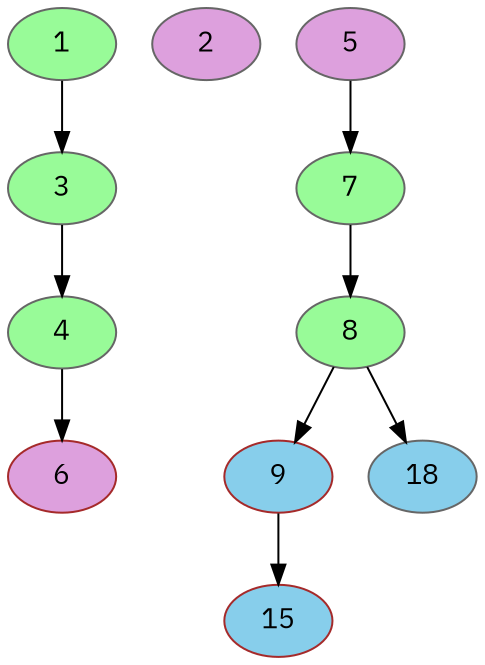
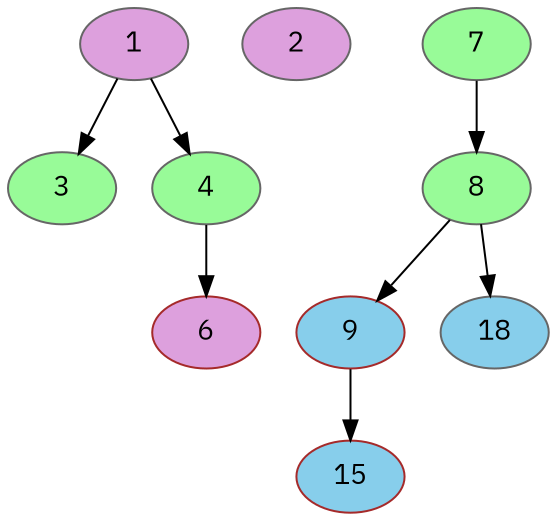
node "1": fillcolor palegreen -> plum
node "5": removed
edge "3" -> "4": now "1" -> "4"
